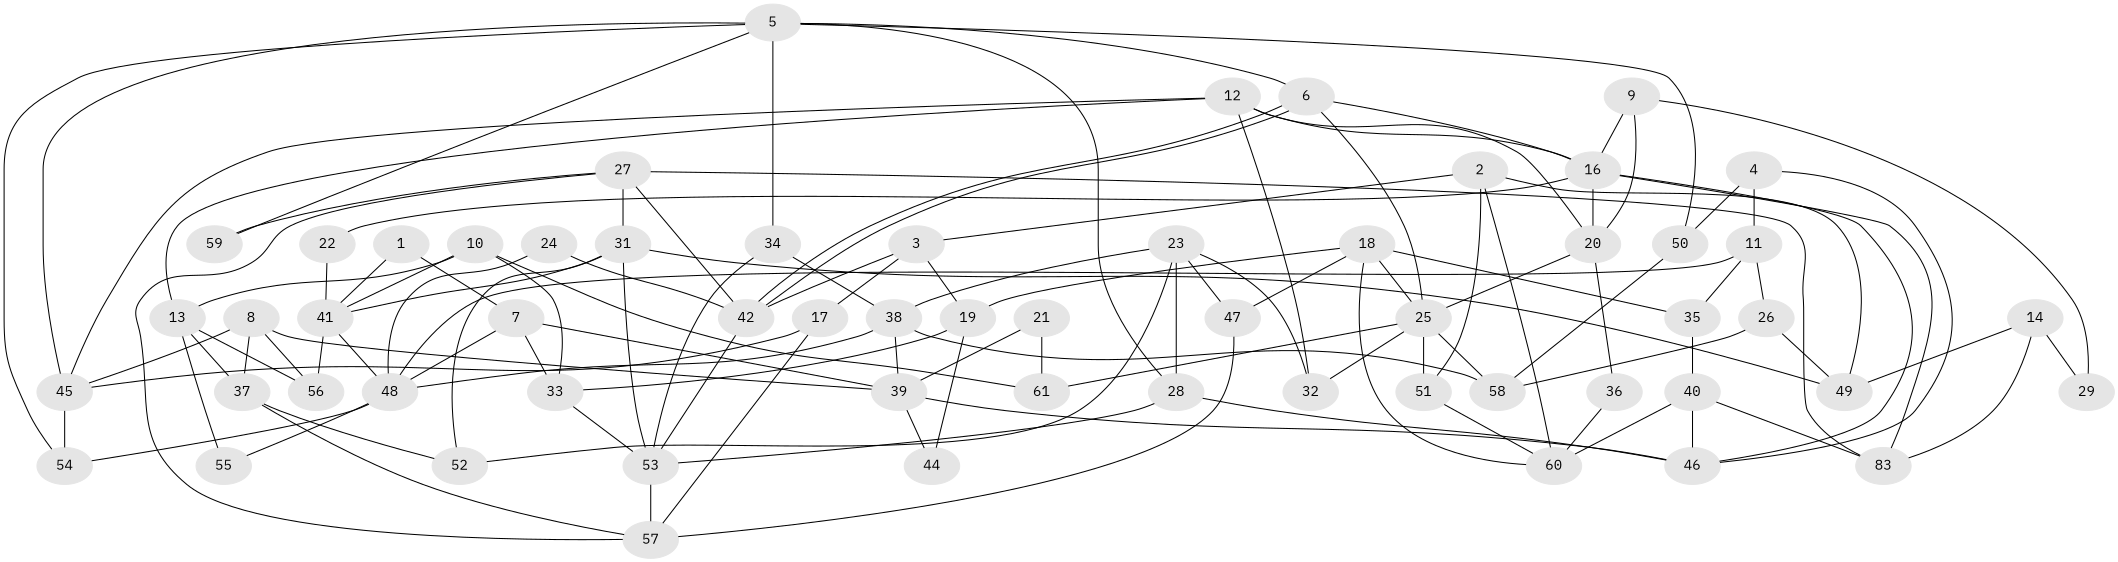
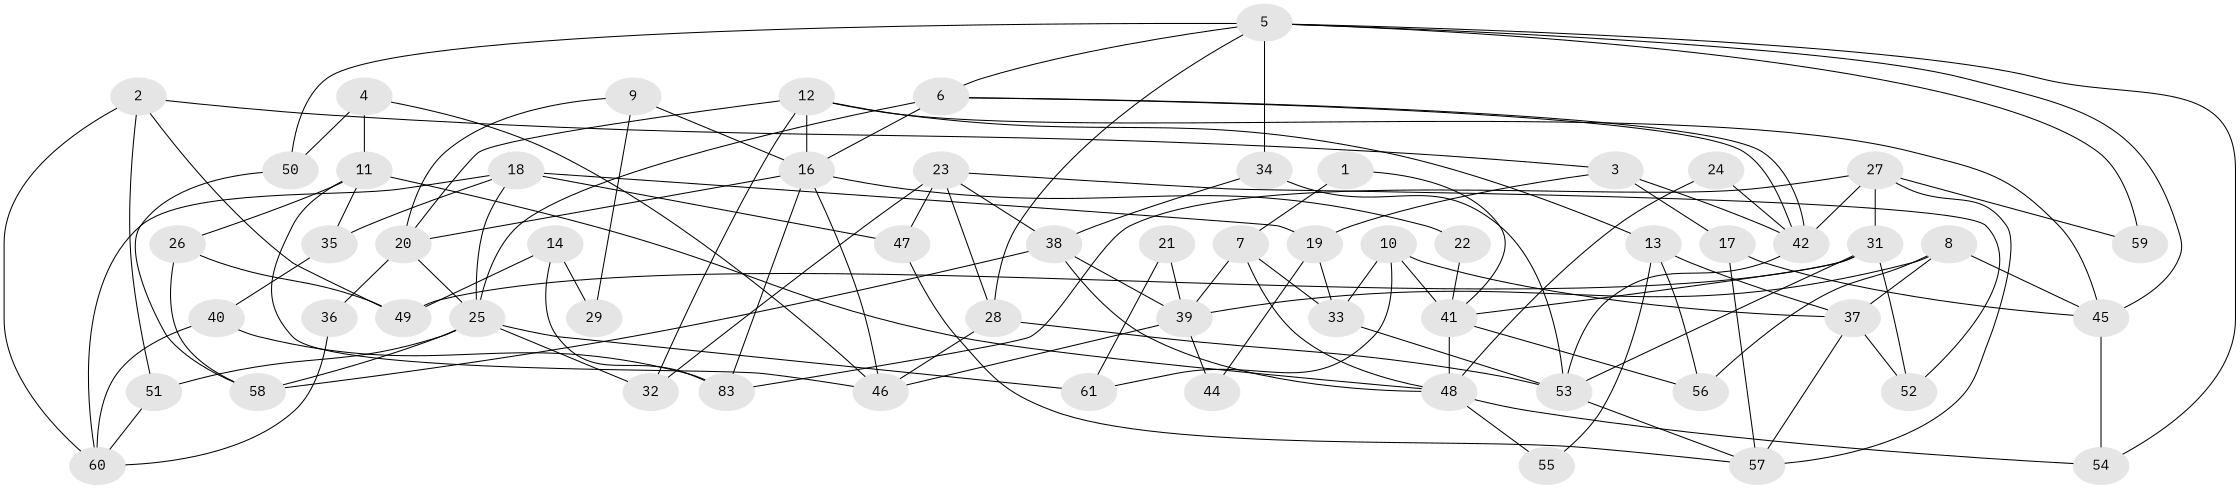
edge "10" -- "13": now "10" -- "37"
edge "40" -- "46": now "11" -- "46"
